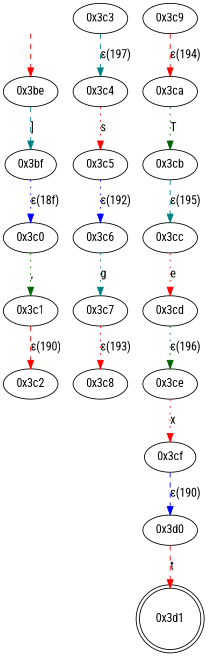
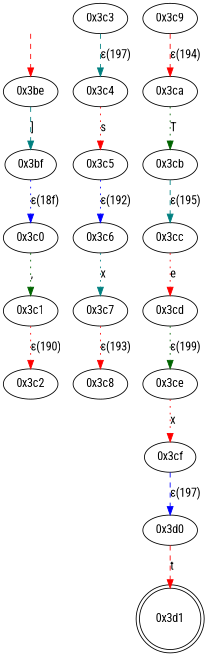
edge "0x3c6" -> "0x3c7": label "g" -> "x"
edge "0x3c1" -> "0x3c2": style dashed -> dotted
edge "0x3cd" -> "0x3ce": label "ε(196)" -> "ε(199)"
edge "0x3cf" -> "0x3d0": label "ε(190)" -> "ε(197)"
